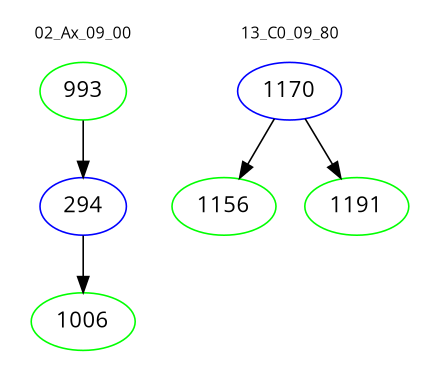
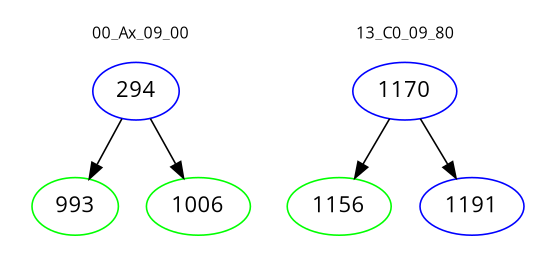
cluster "02_Ax_09_00": label "02_Ax_09_00" -> "00_Ax_09_00"
edge "993" -> "294": reversed
node "1191": color green -> blue
